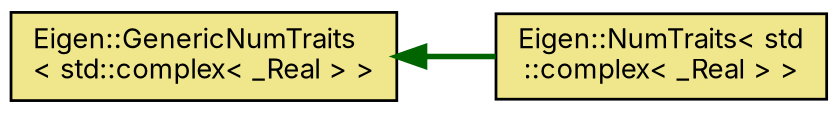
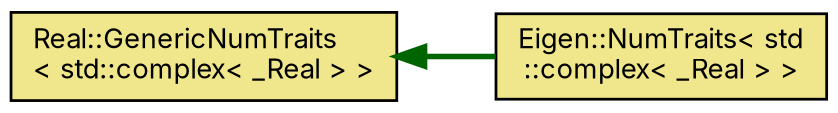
node "Eigen::GenericNumTraits < std::complex< _Real > >": label "Eigen::GenericNumTraits < std::complex< _Real > >" -> "Real::GenericNumTraits < std::complex< _Real > >"
